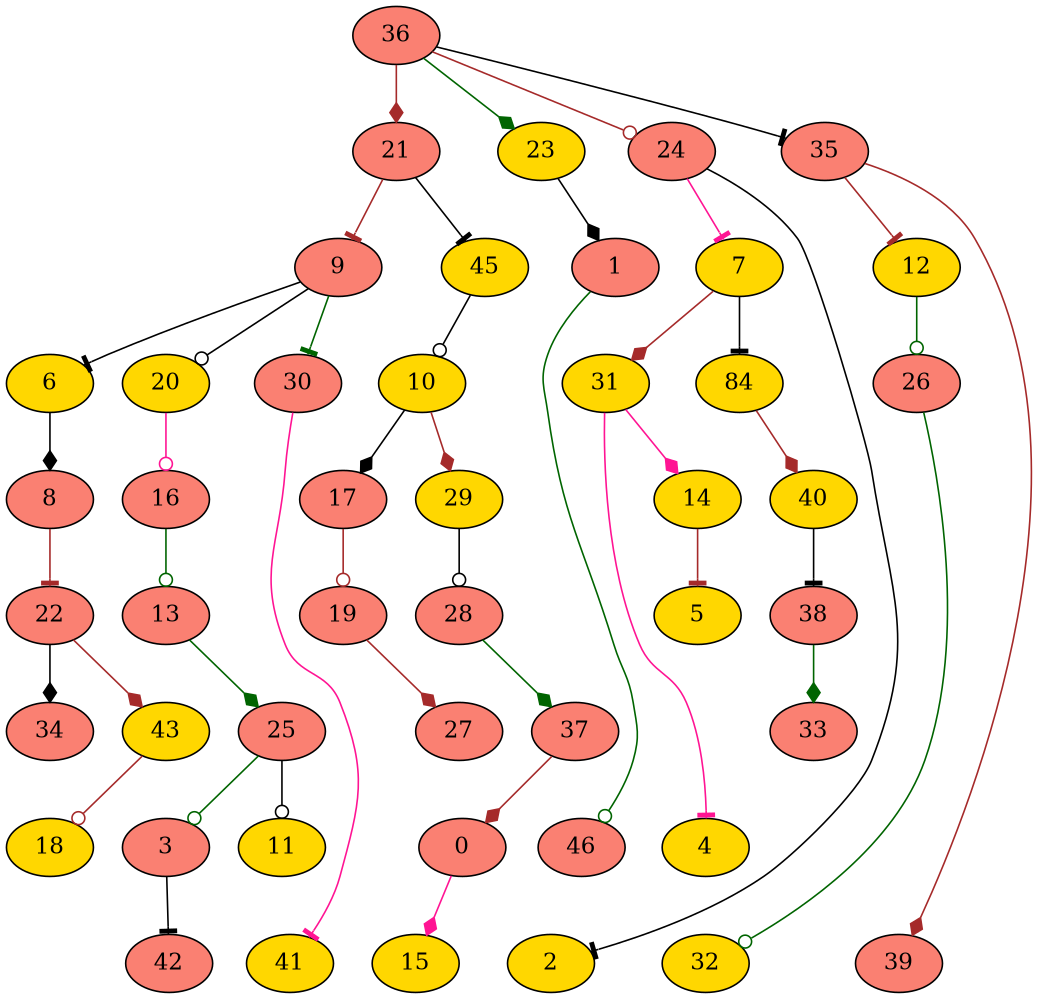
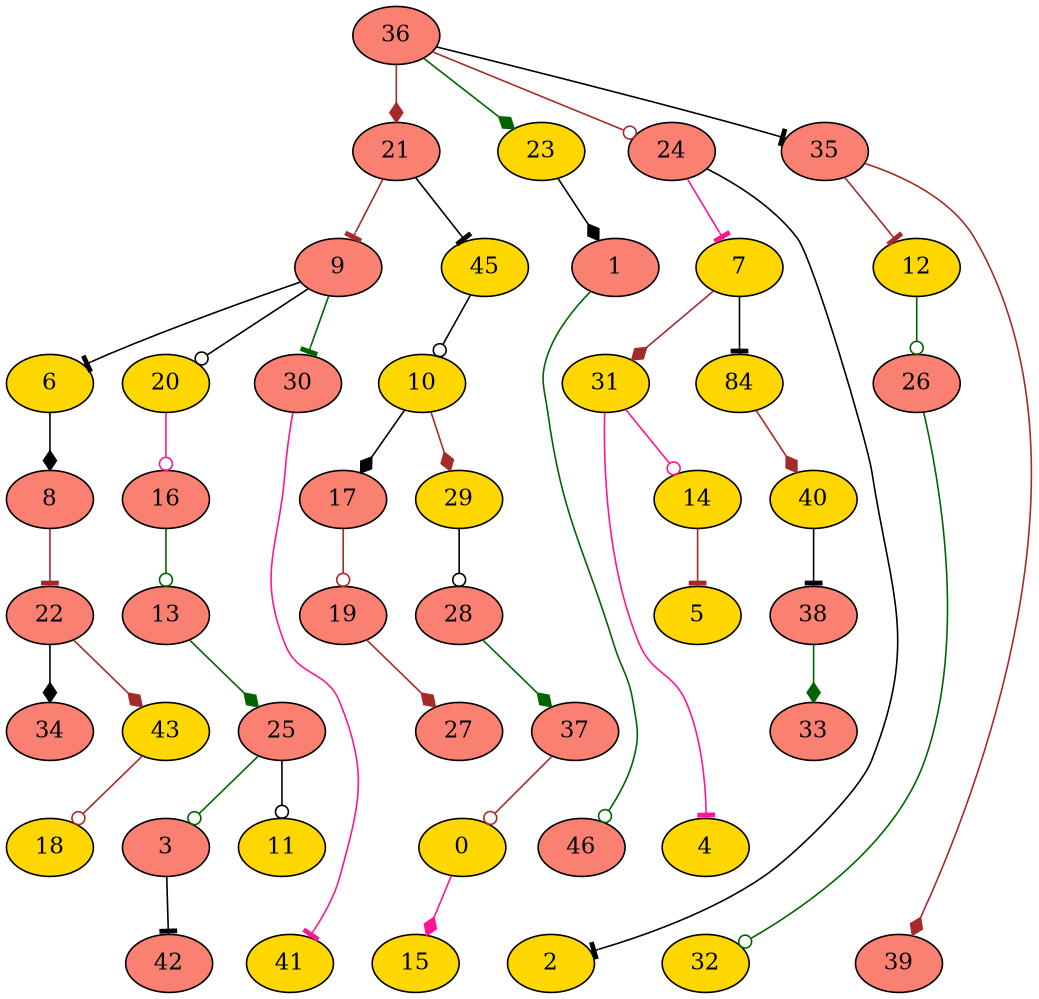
edge "31" -> "14": arrowhead diamond -> odot
edge "37" -> "0": arrowhead diamond -> odot
node "0": fillcolor salmon -> gold
